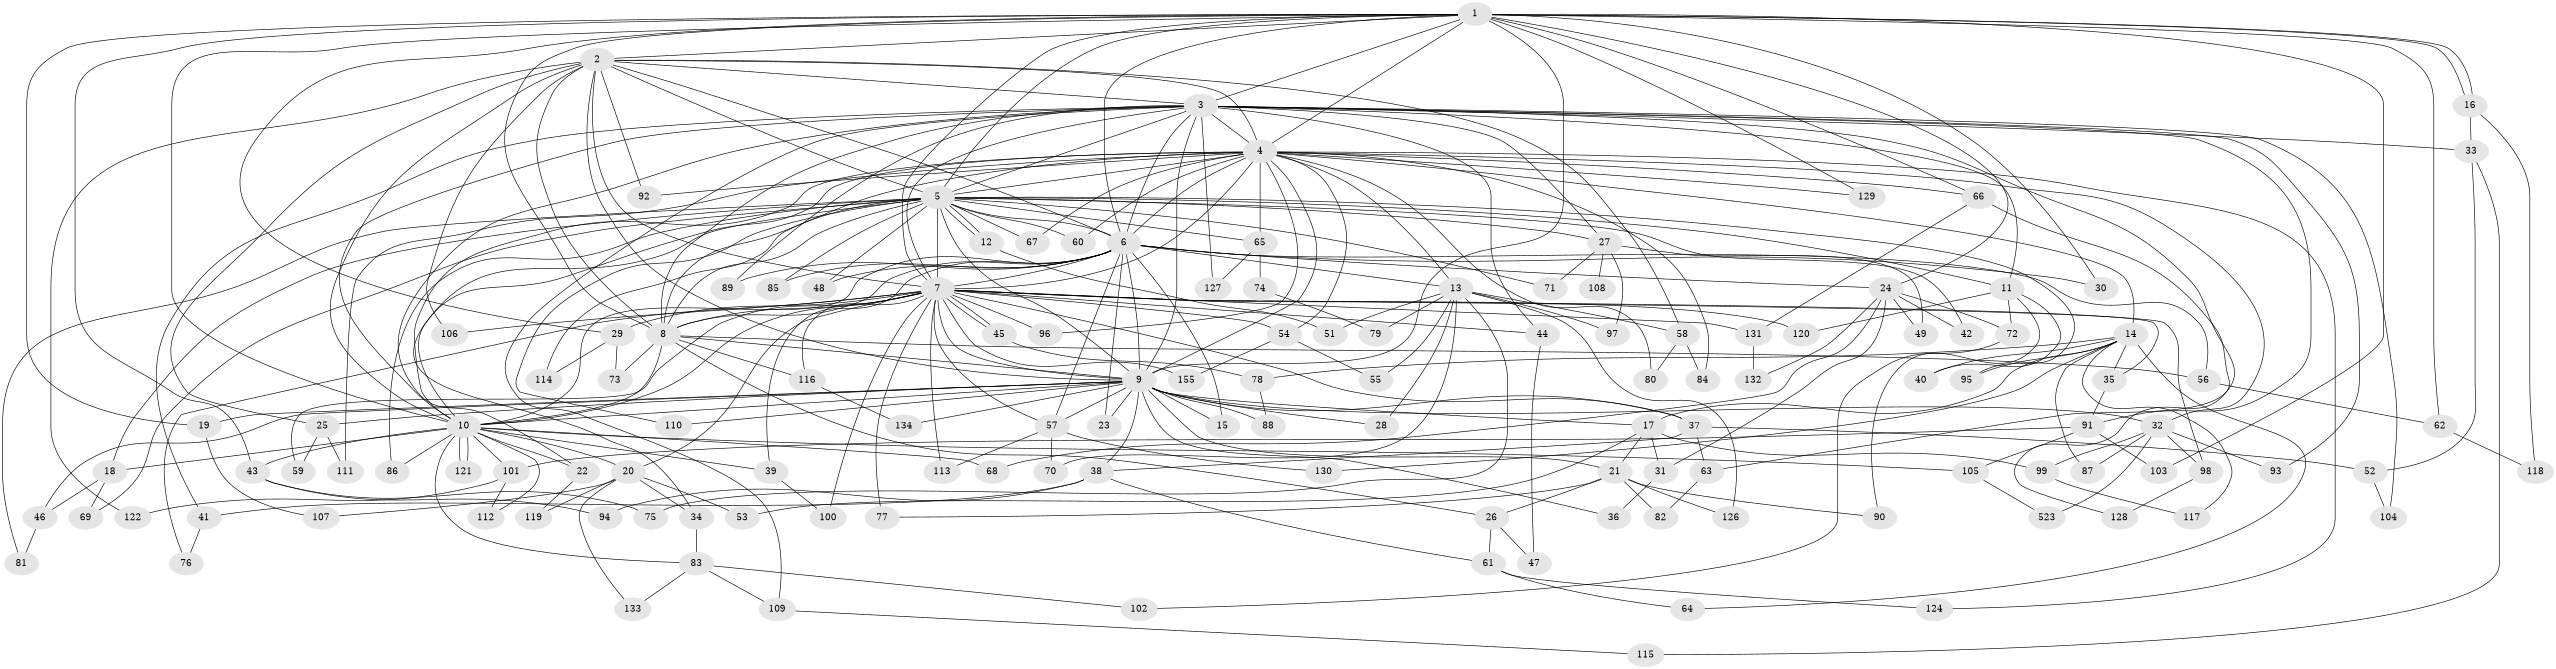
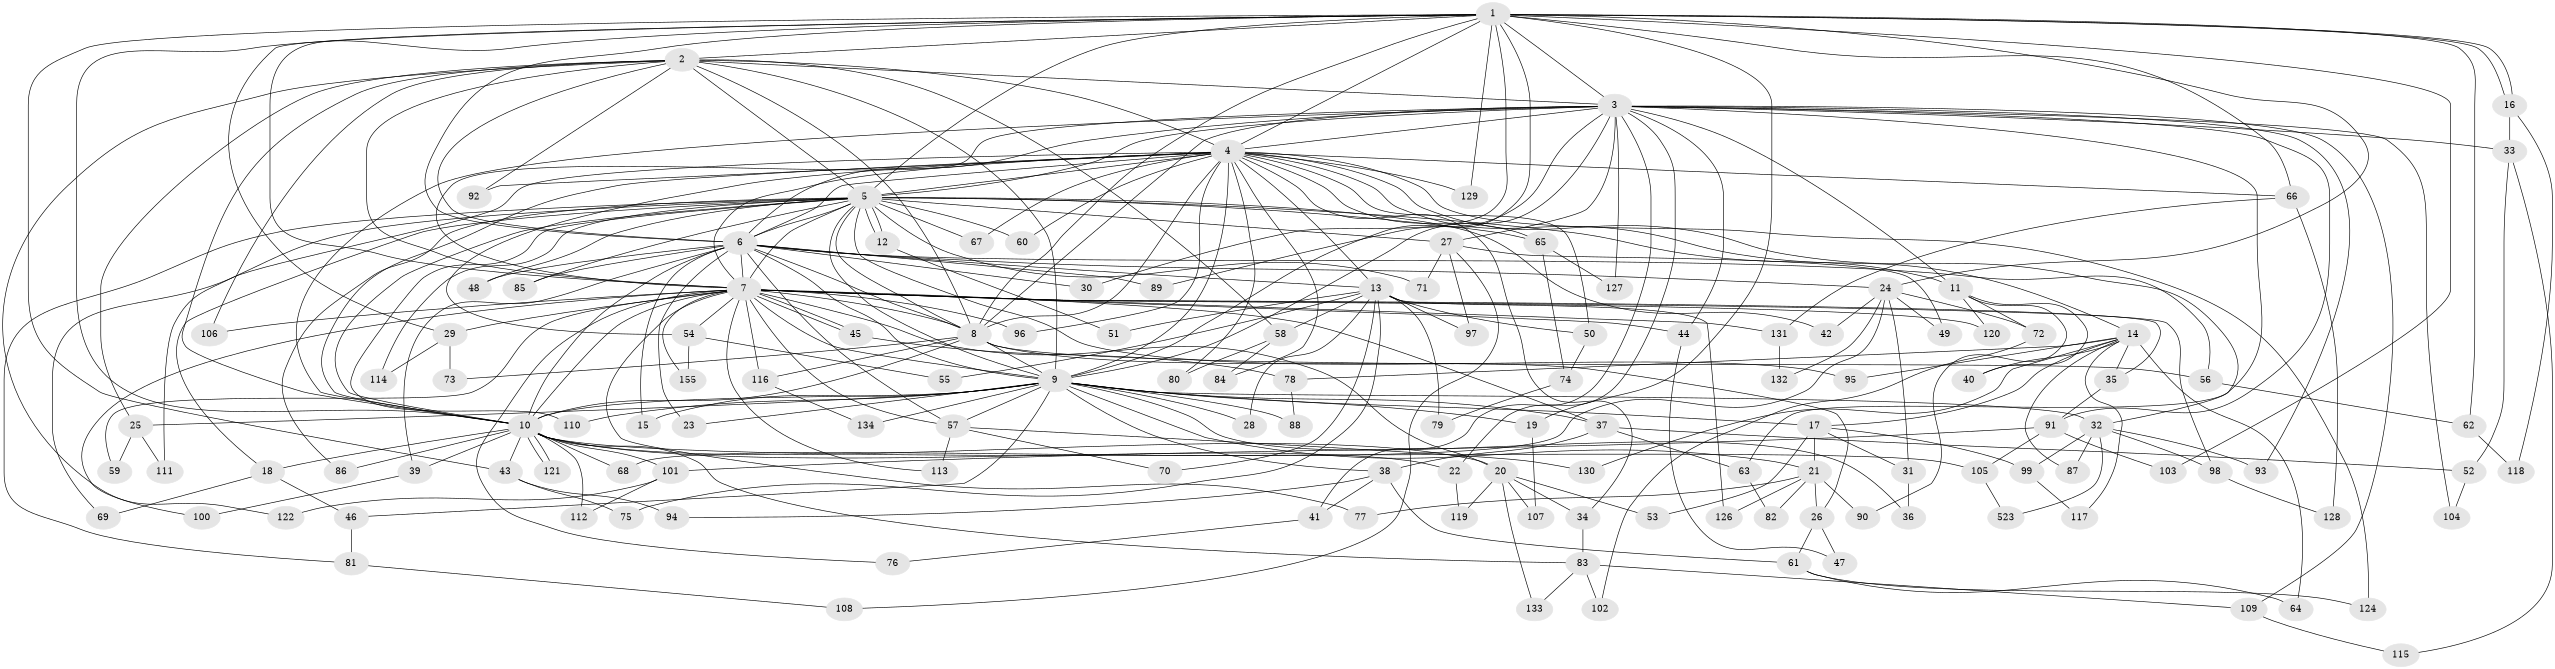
node "50": added
edge "81" -- "108": added
